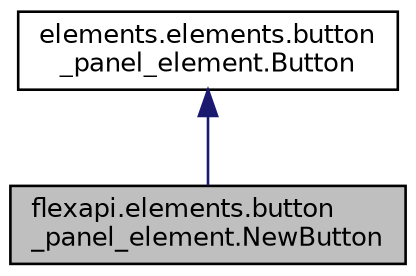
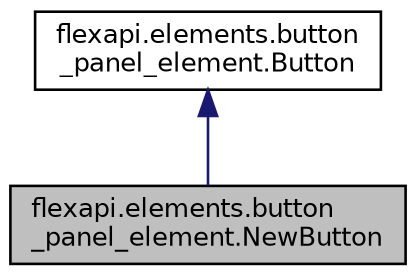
node "elements.elements.button _panel_element.Button": label "elements.elements.button _panel_element.Button" -> "flexapi.elements.button _panel_element.Button"
